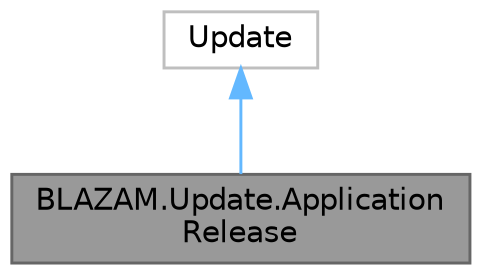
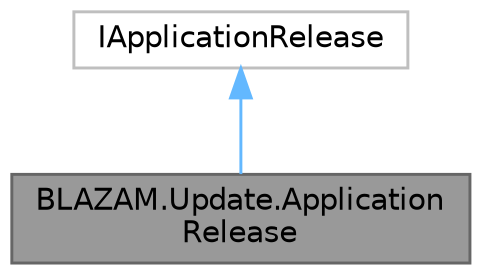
node "Update": label "Update" -> "IApplicationRelease"
